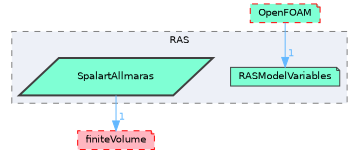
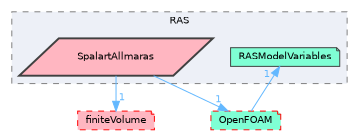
node "SpalartAllmaras": fillcolor aquamarine -> lightpink
edge "SpalartAllmaras" -> "OpenFOAM": added
